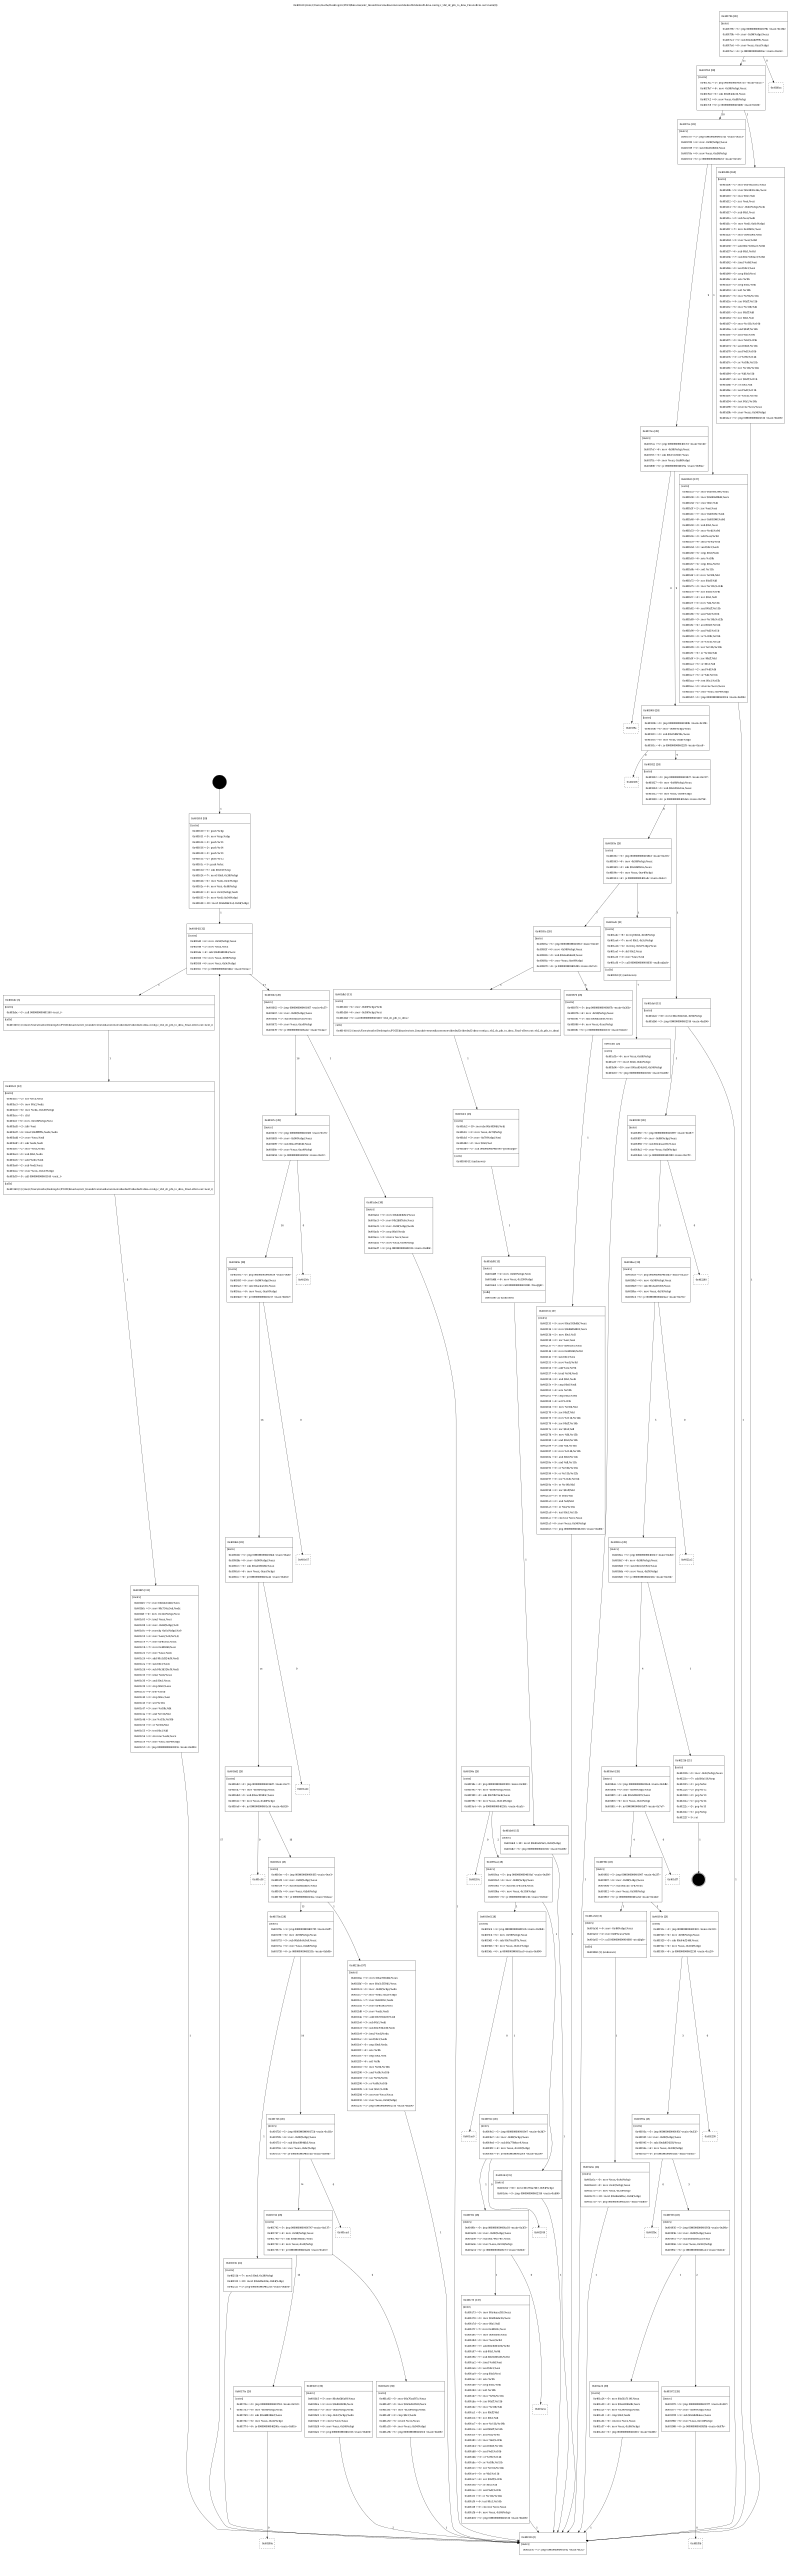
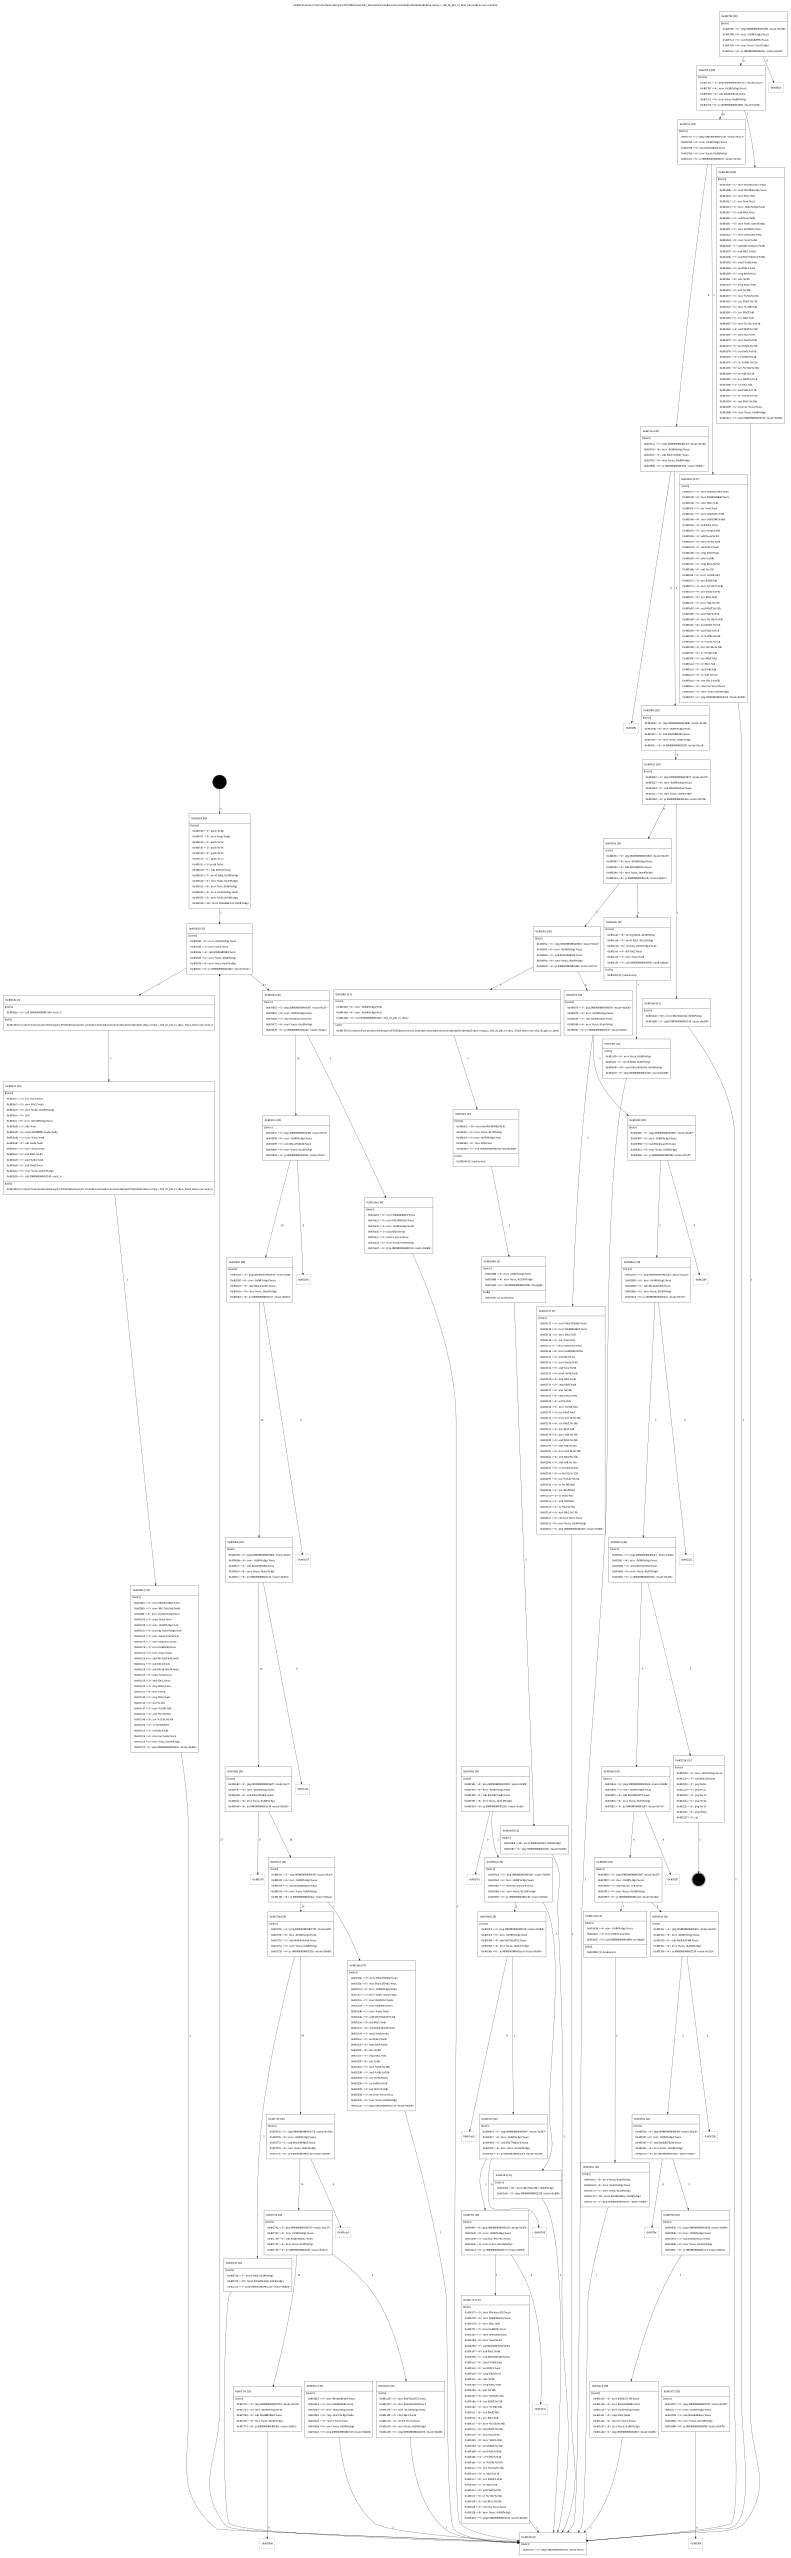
node "0x4022f8": removed
edge "0x401da6 [15]" -> "0x401892 [28]": now "0x401876 [28]" -> "0x401892 [28]"
edge "0x401956 [28]" -> "0x401972 [28]": removed, label "2"
